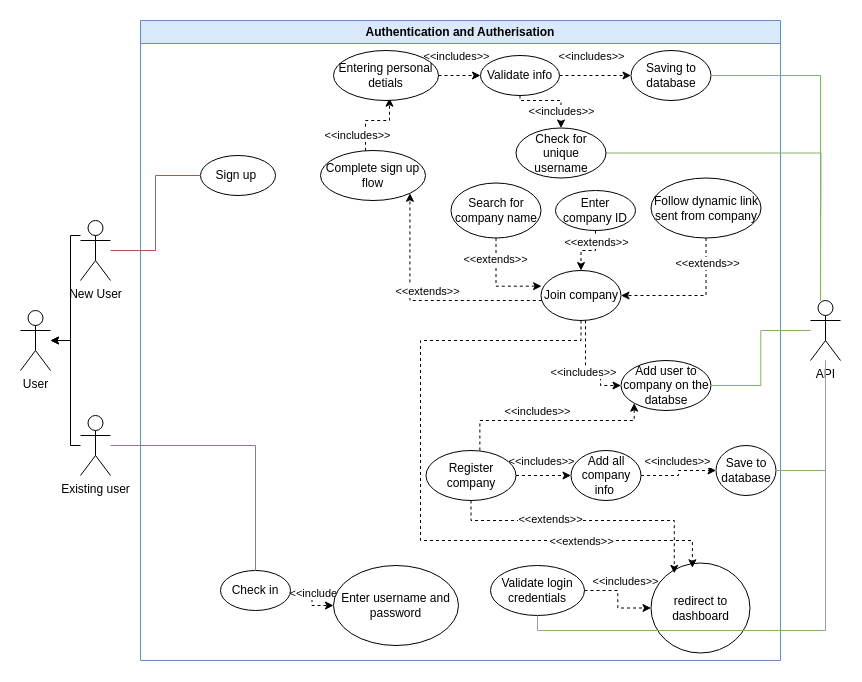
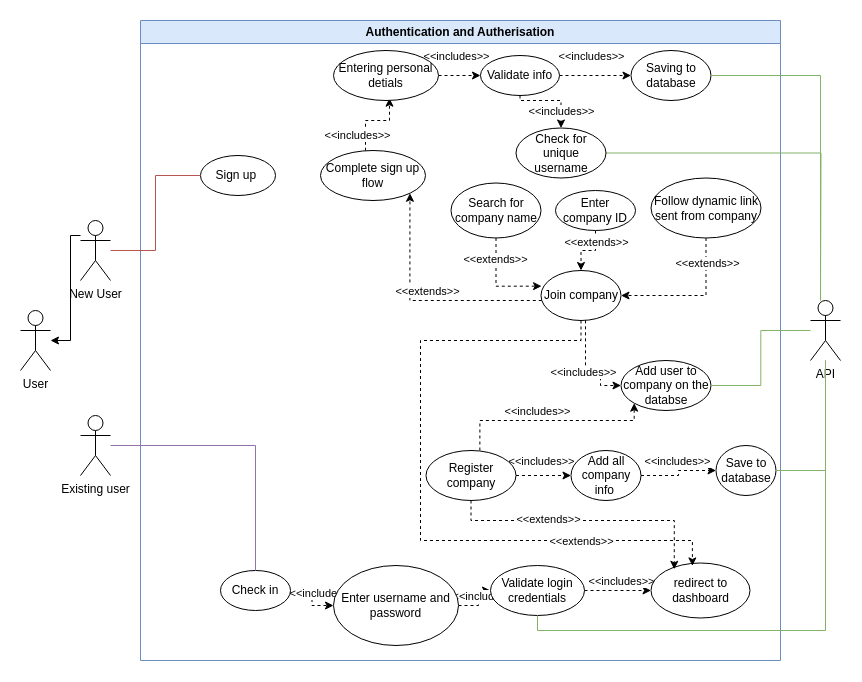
edge "Existing user" -> "User": removed
edge "Enter username and password" -> "Validate login credentials": added, label "<<includes>>"
node "redirect to dashboard": size 99x90 -> 99x55
